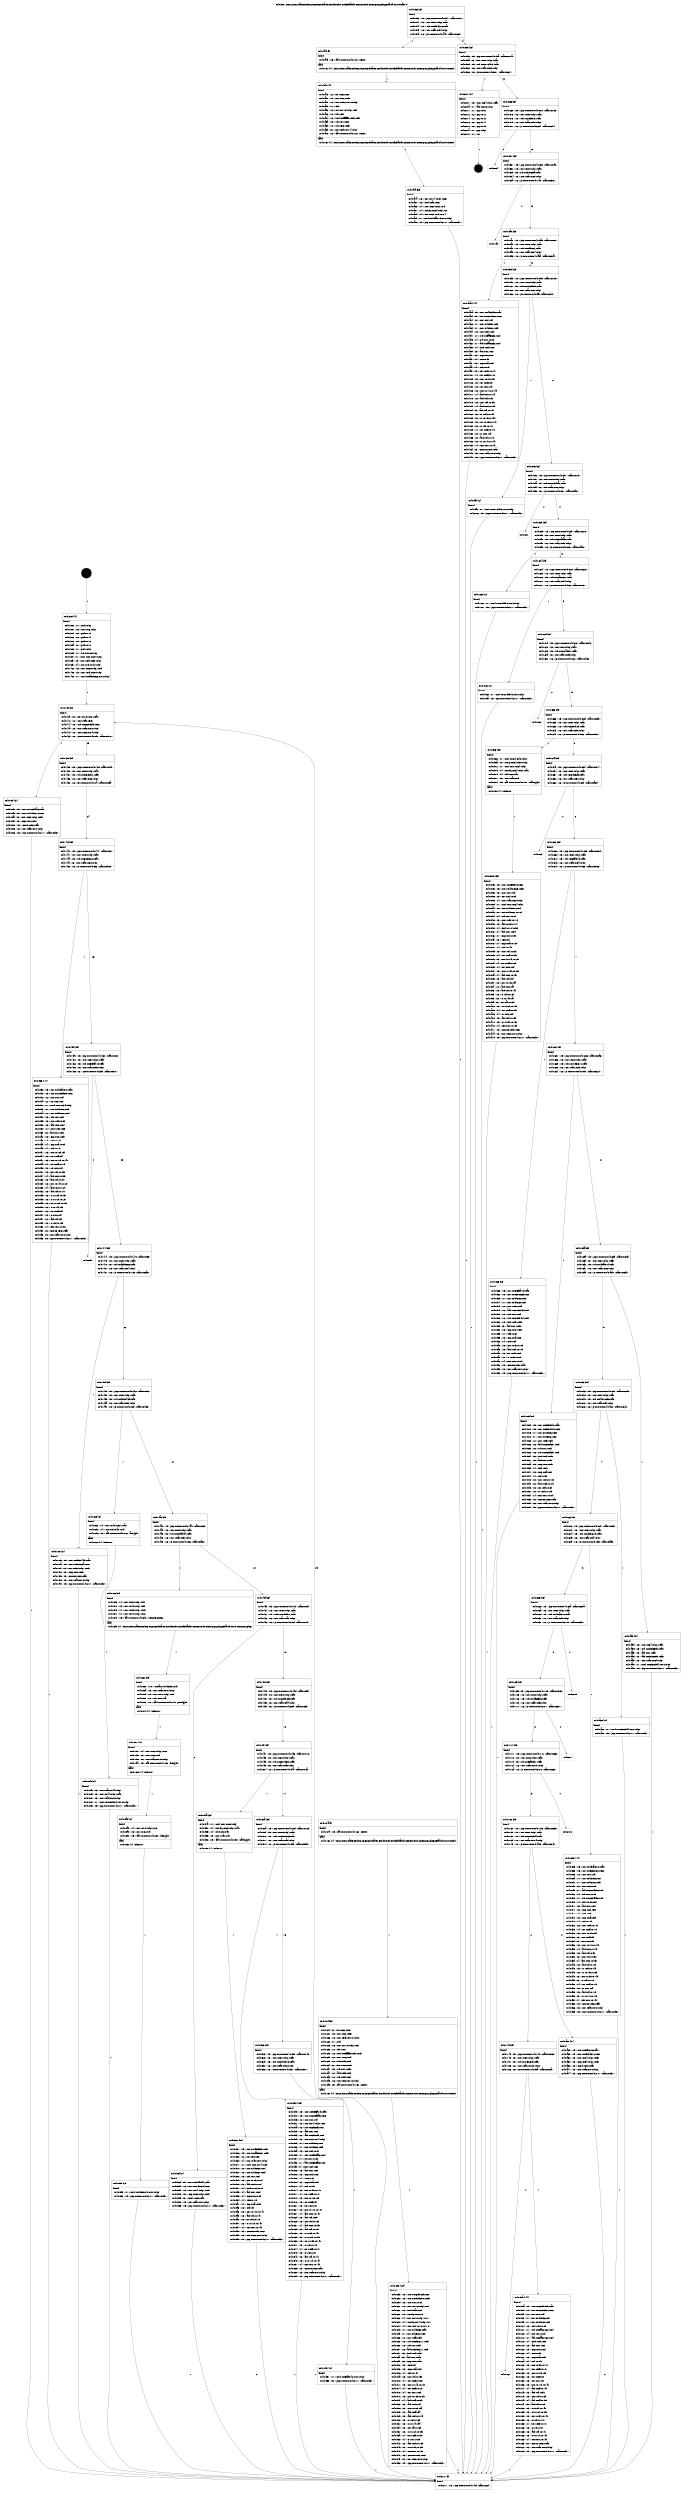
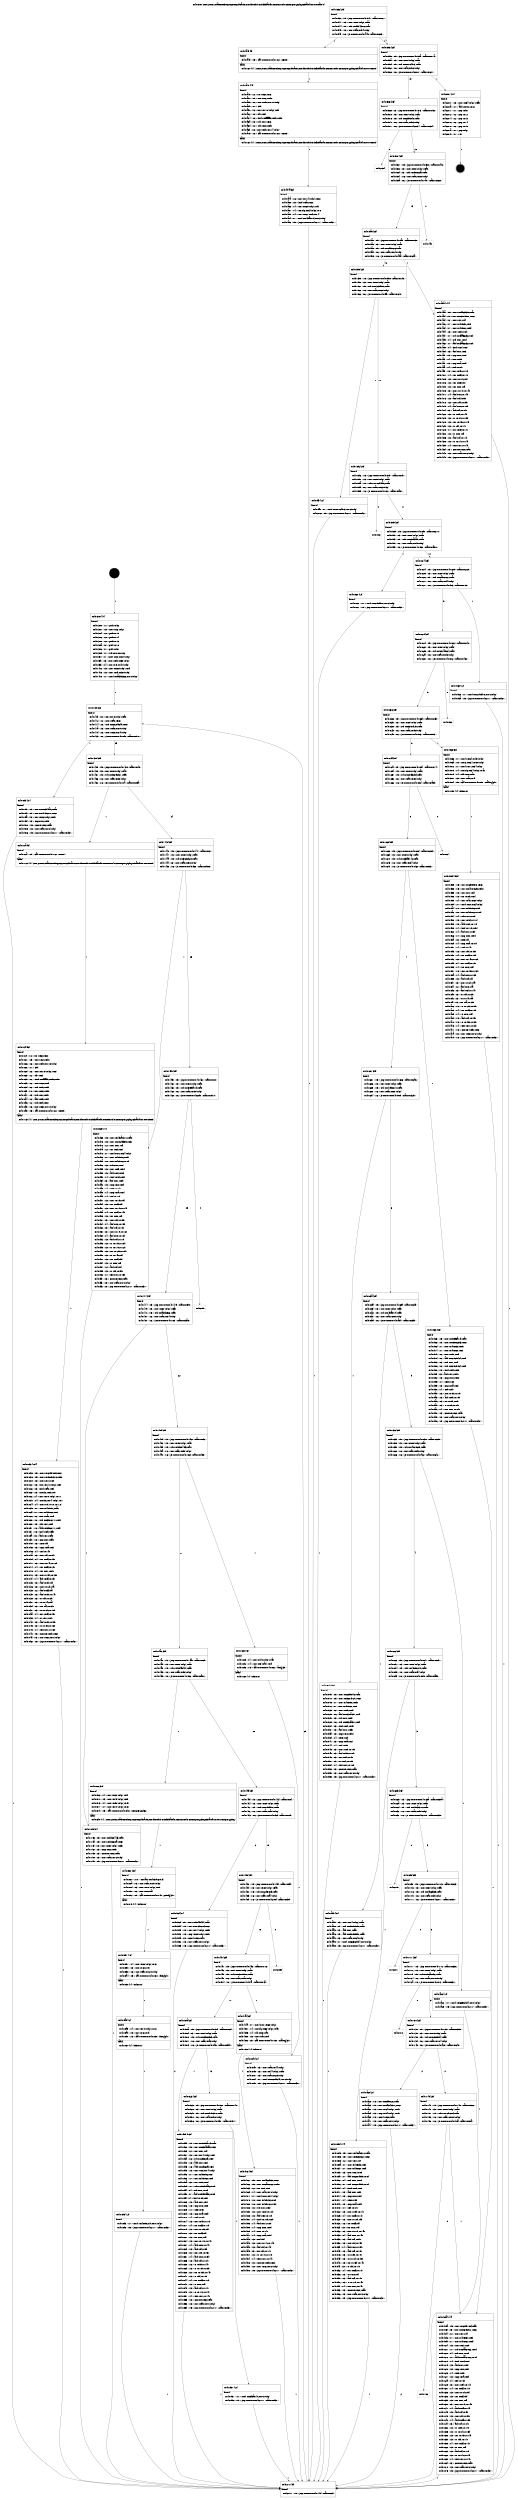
edge "0x401429 [25]" -> "0x401c7a [5]": added, label "1"
edge "0x401d63 [88]" -> "0x402117 [5]": now "0x401d63 [88]" -> "0x401bea [144]"
node "0x40209f": added
